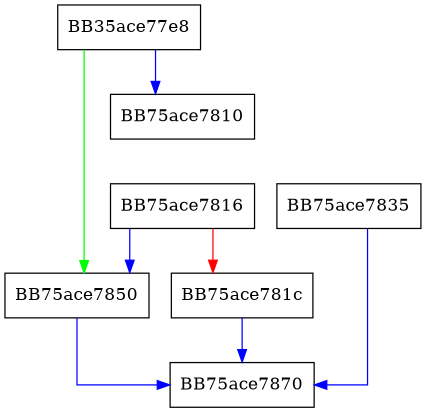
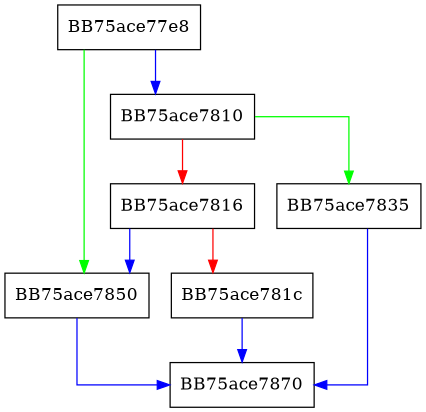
node "BB35ace77e8": label "BB35ace77e8" -> "BB75ace77e8"
edge "BB75ace7810" -> "BB75ace7835": added
edge "BB75ace7810" -> "BB75ace7816": added
